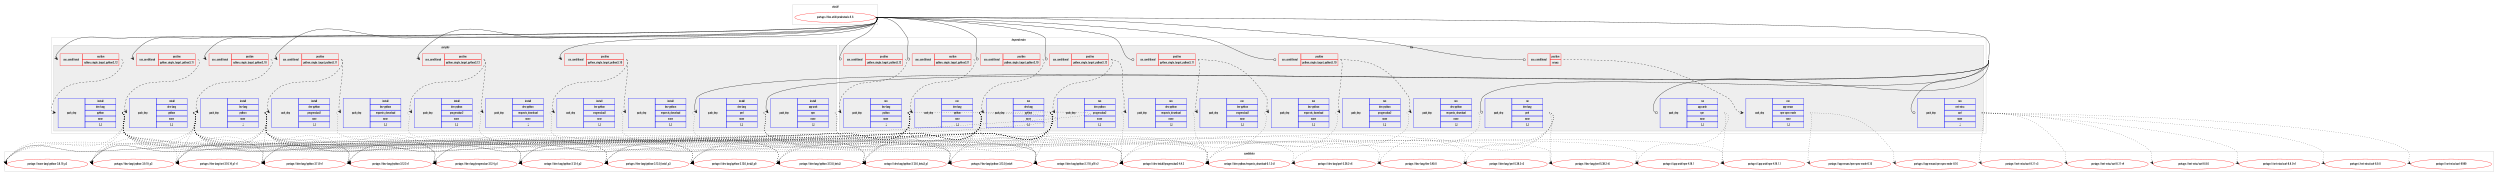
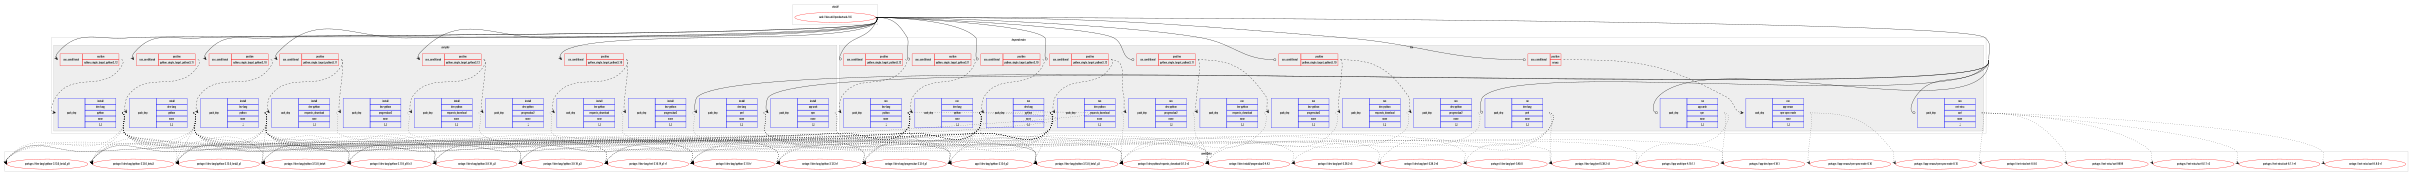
node "portage://dev-util/rpmdevtools-9.6": label "portage://dev-util/rpmdevtools-9.6" -> "pack://dev-util/rpmdevtools-9.6"
node "portage://none-lang/python-3.8.19_p2": label "portage://none-lang/python-3.8.19_p2" -> "portage://dev-lang/python-3.8.19_p2"
node "portage://dev-lang/python-3.12.4_p2": label "portage://dev-lang/python-3.12.4_p2" -> "app://dev-lang/python-3.12.4_p2"
node "portage://dev-lang/dev-5.40.0": label "portage://dev-lang/dev-5.40.0" -> "portage://dev-lang/perl-5.40.0"
node "portage://app-arch/rpm-4.18.1": label "portage://app-arch/rpm-4.18.1" -> "portage://app-dev/rpm-4.18.1"
node "portage://net-misc/curl-8.8.0": removed
node "portage://net-misc/curl-8.9.0": label "portage://net-misc/curl-8.9.0" -> "portage://net-misc/net-8.9.0"
